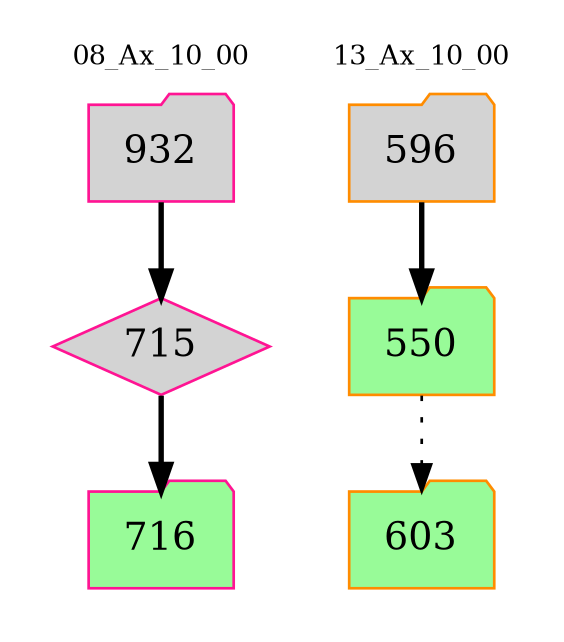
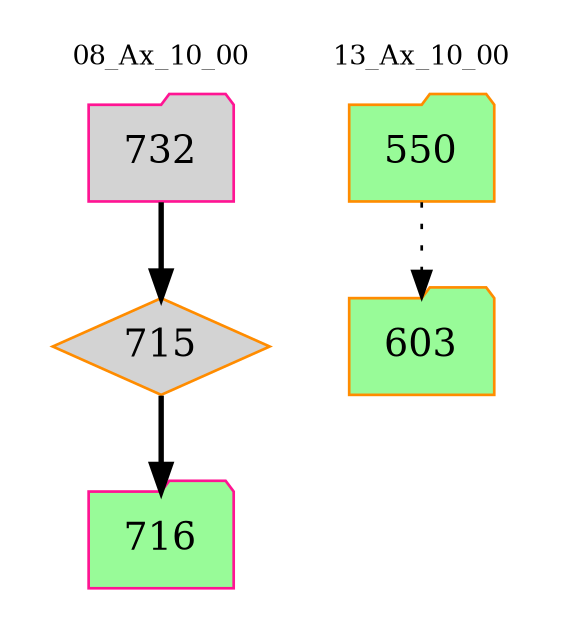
node "932": label "932" -> "732"
node "596": removed
node "715": color deeppink -> darkorange
